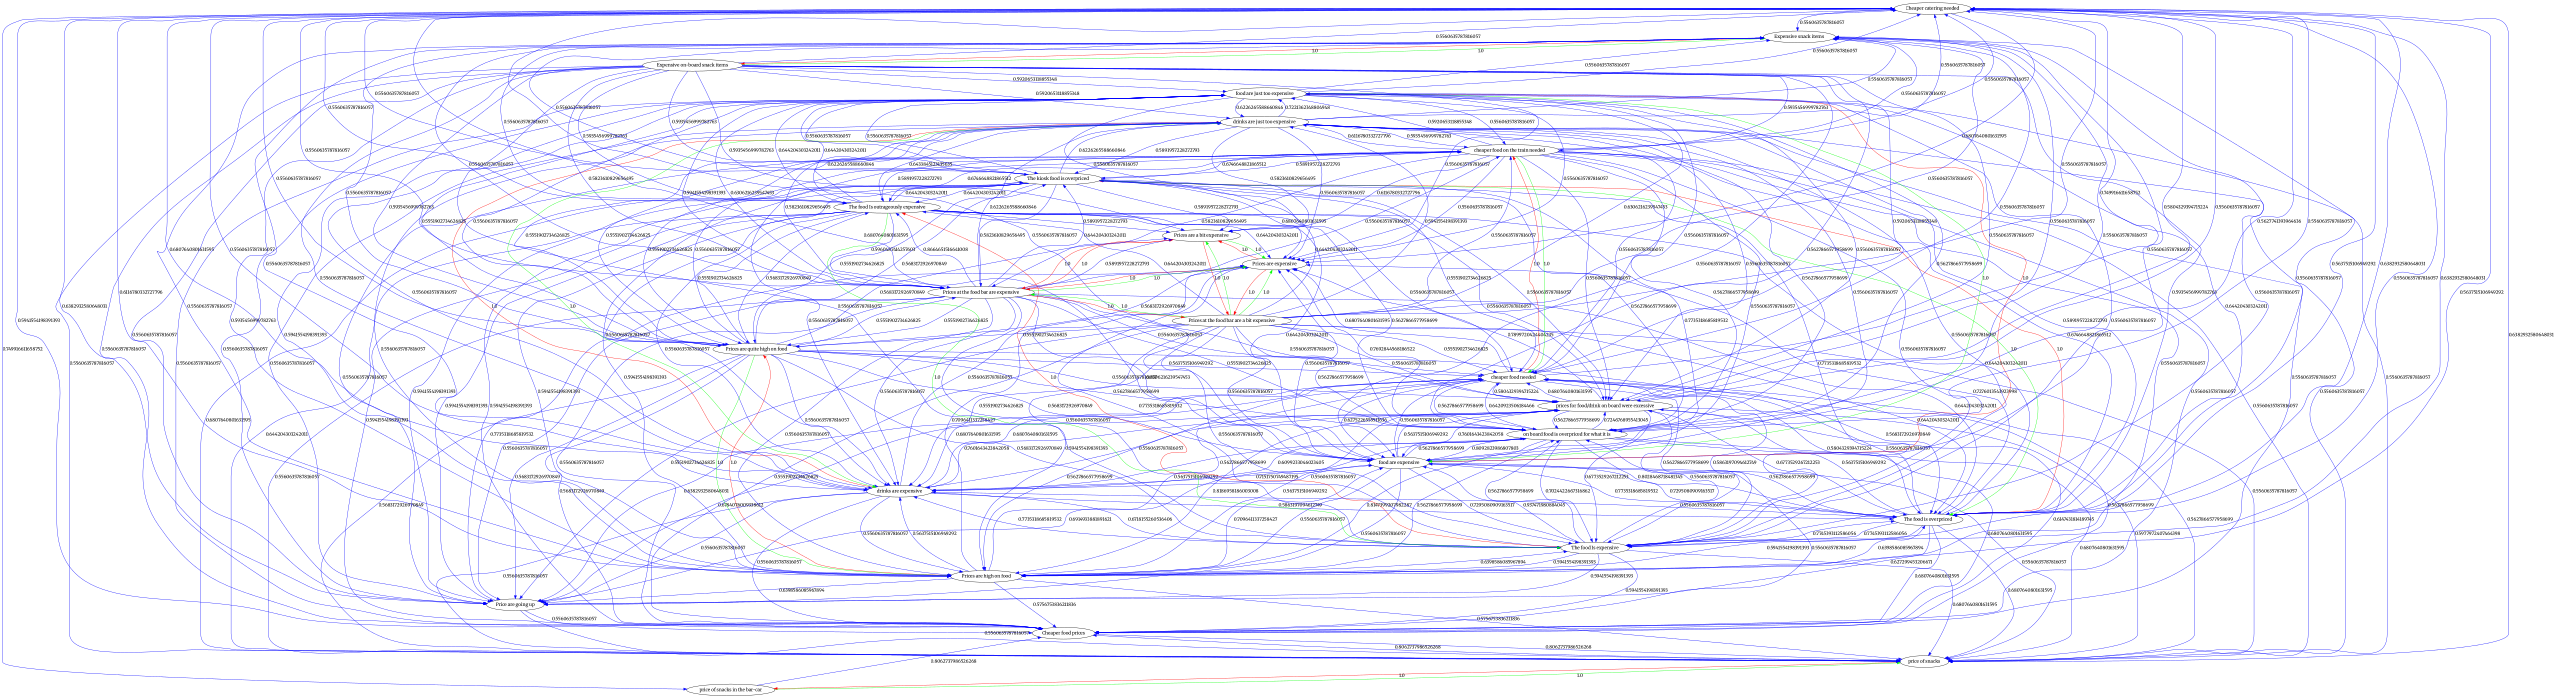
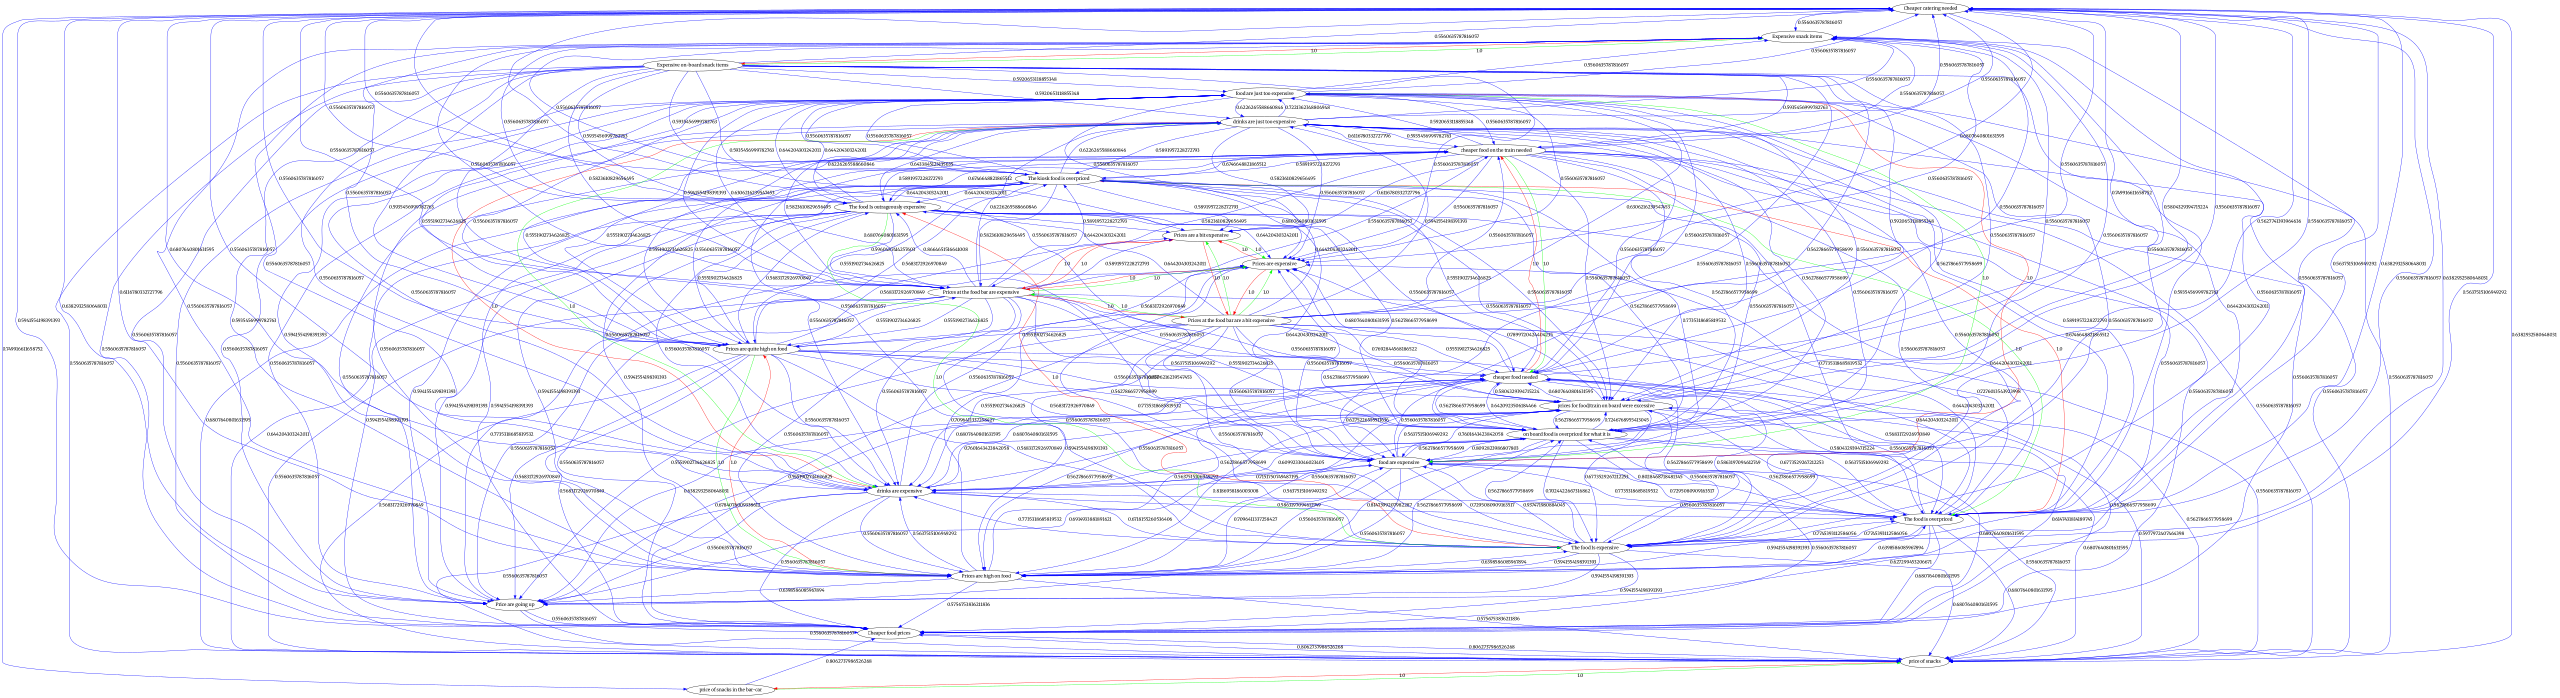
node "prices for food/drink on board were excessive": label "prices for food/drink on board were excessive" -> "prices for food/train on board were excessive"
